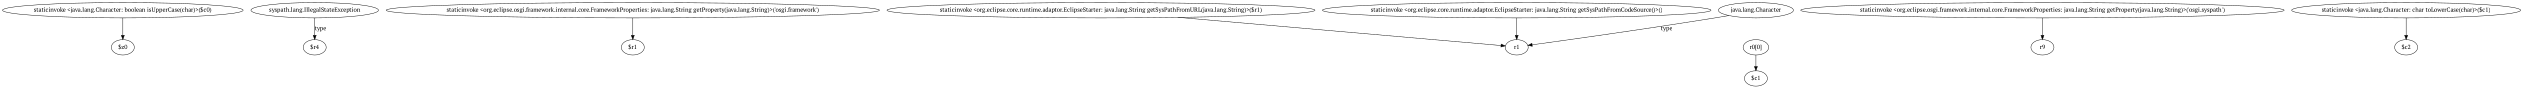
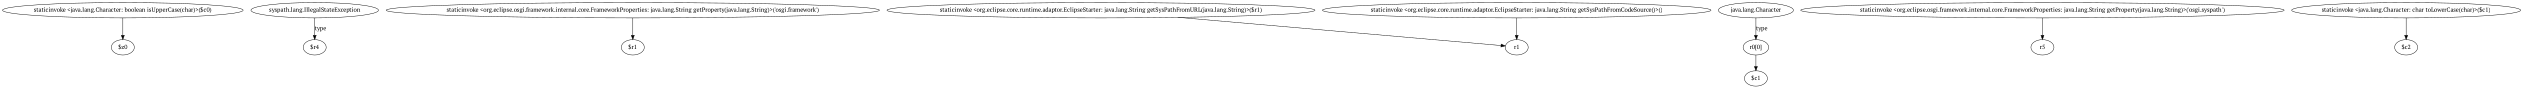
edge "java.lang.Character" -> "r1": now "java.lang.Character" -> "r0[0]"
node "r9": label "r9" -> "r5"
